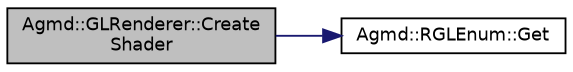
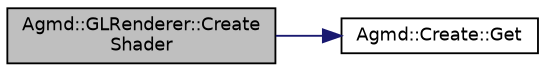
node "Agmd::RGLEnum::Get": label "Agmd::RGLEnum::Get" -> "Agmd::Create::Get"
